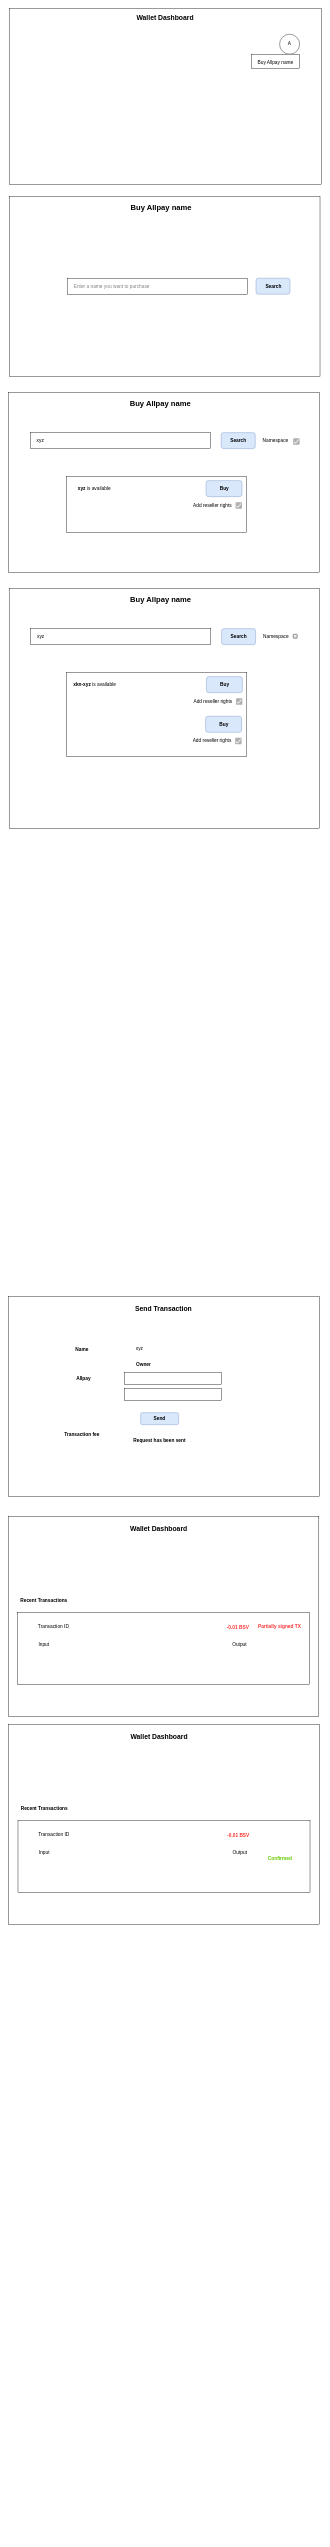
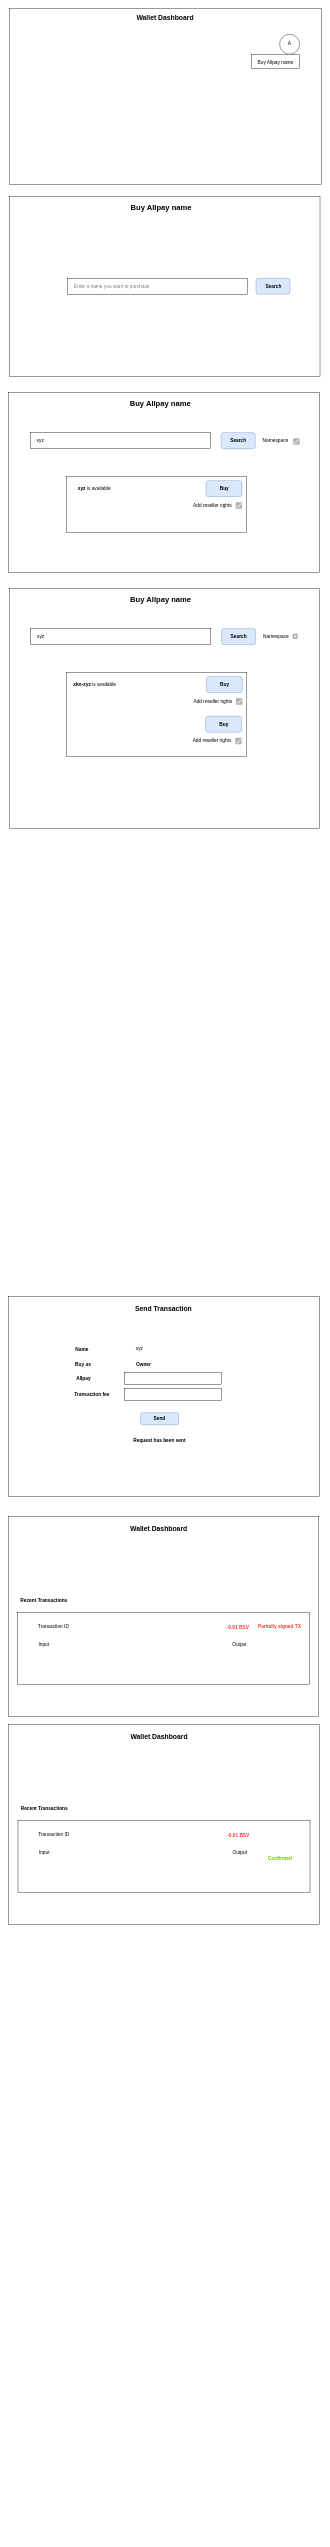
node "Buy as": added
node "Transaction fee": moved (82, 1435) -> (92, 1395)
